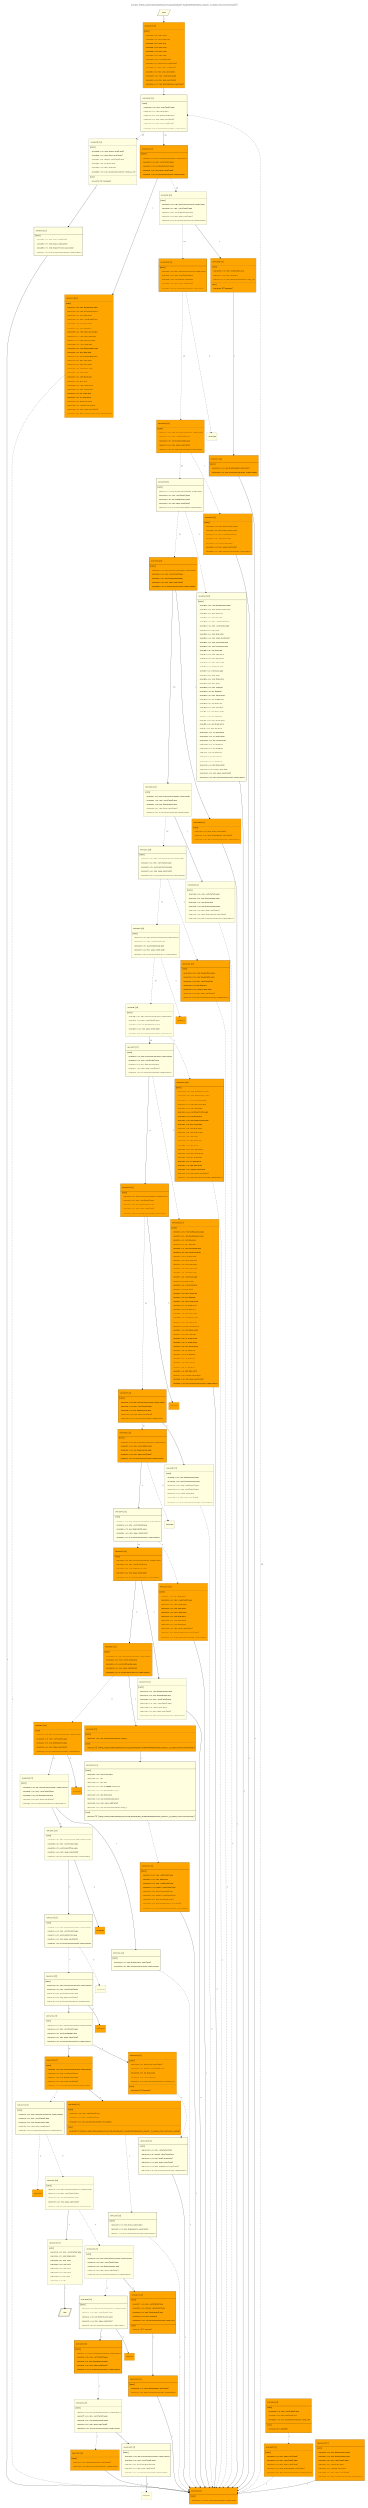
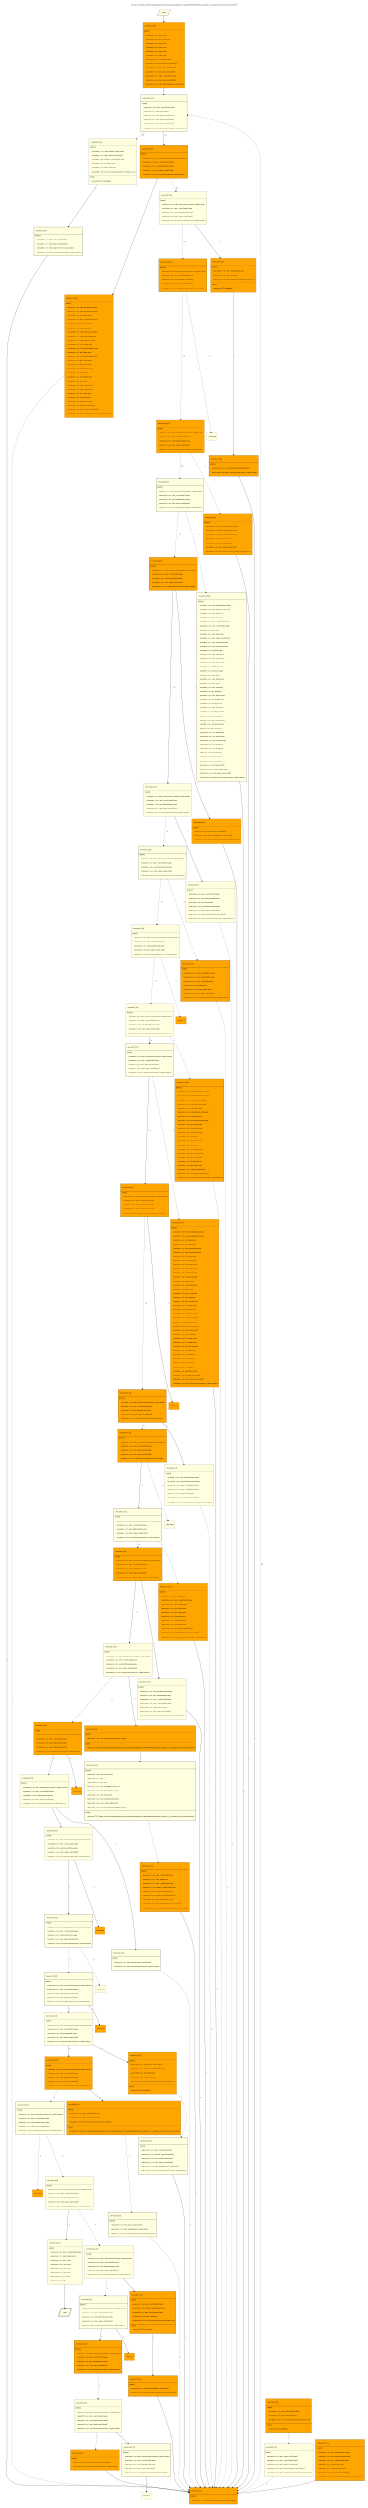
node "0x401bab [25]": fillcolor orange -> lightyellow
node "0x401ea5 [21]": fillcolor orange -> lightyellow
